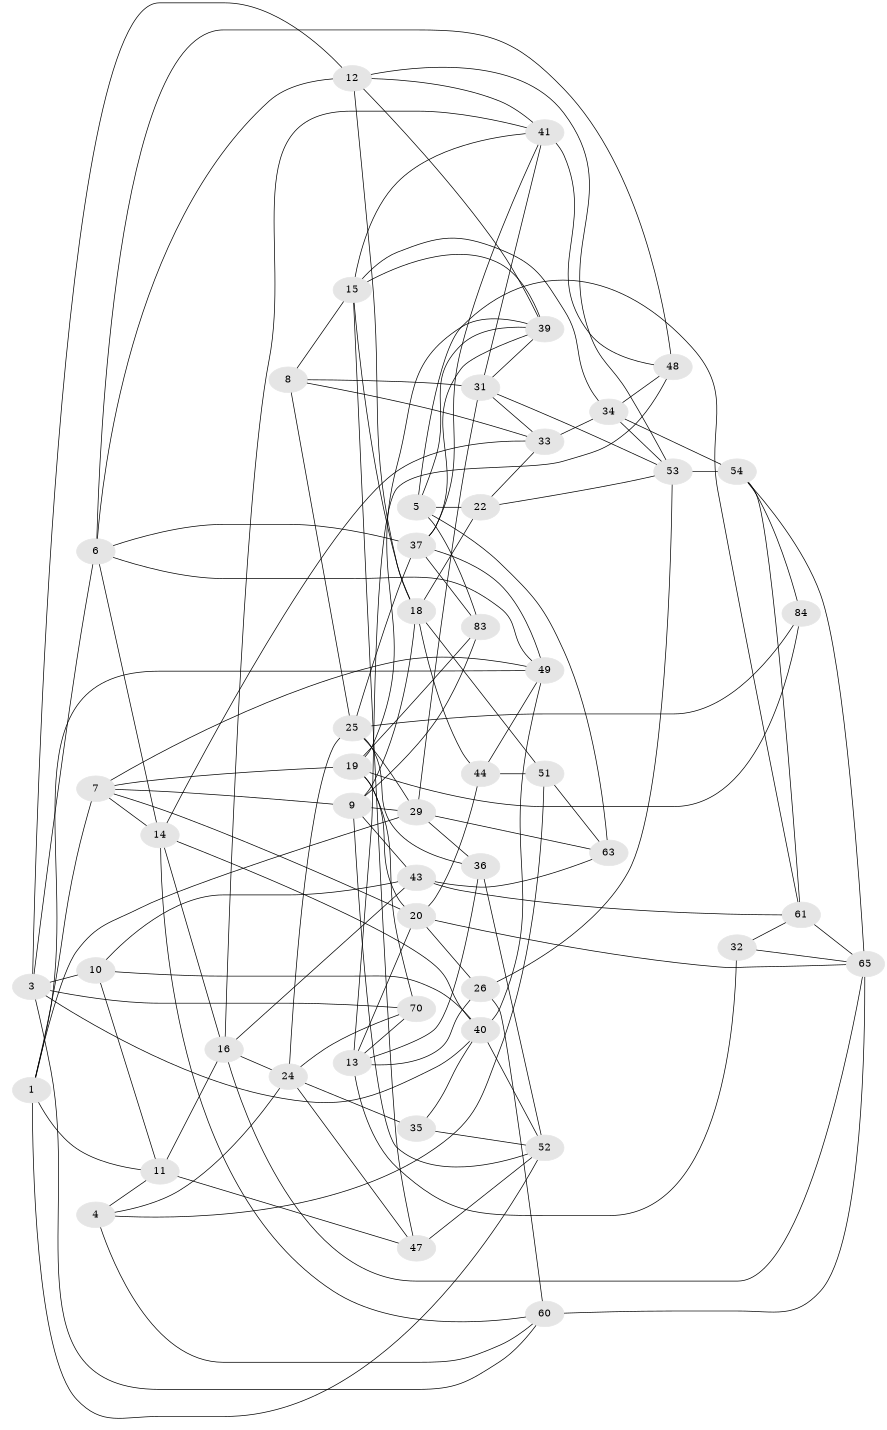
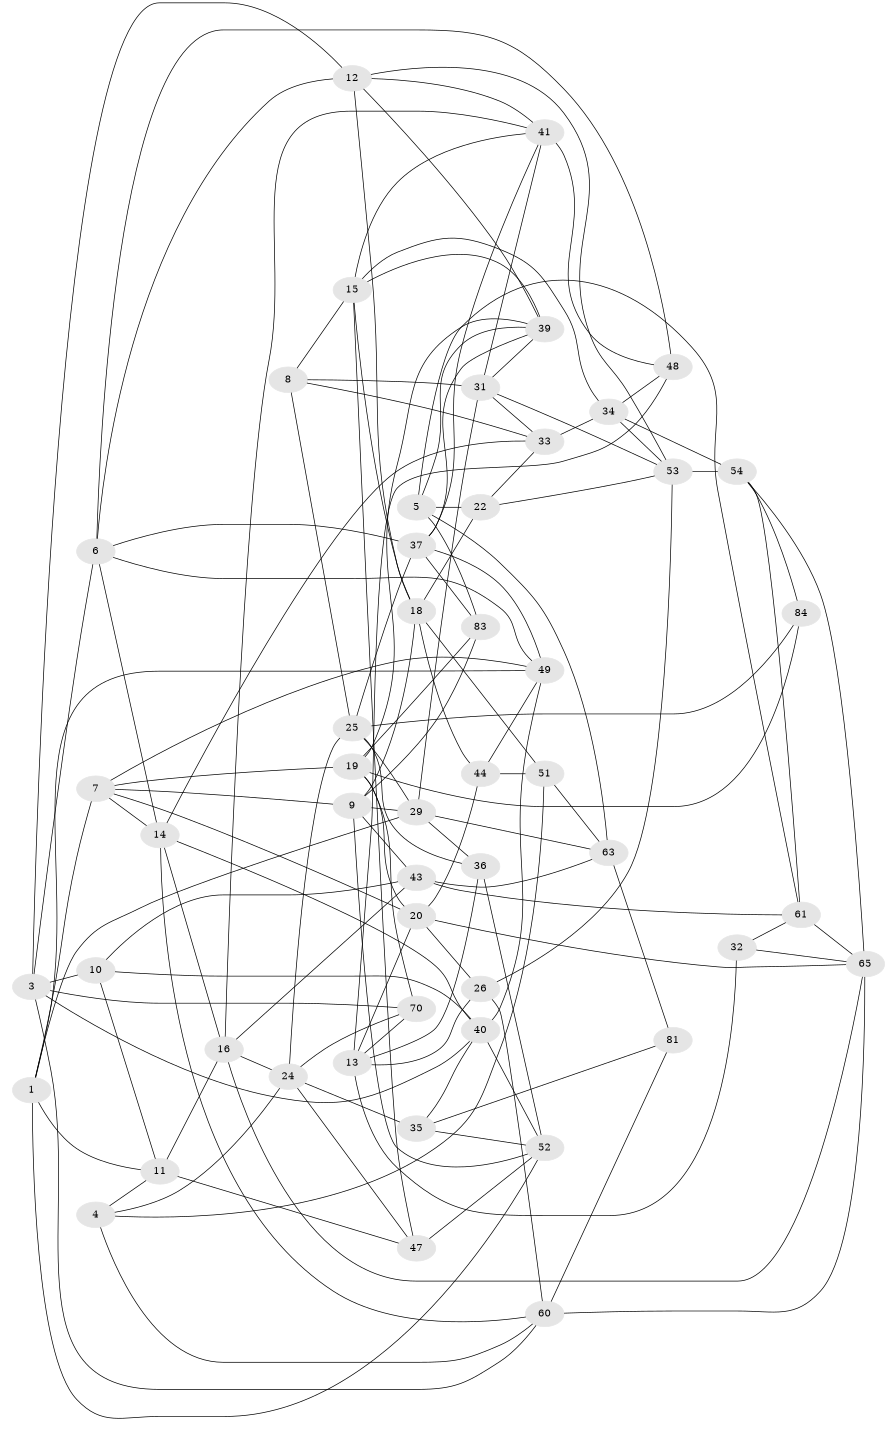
node "81": added
